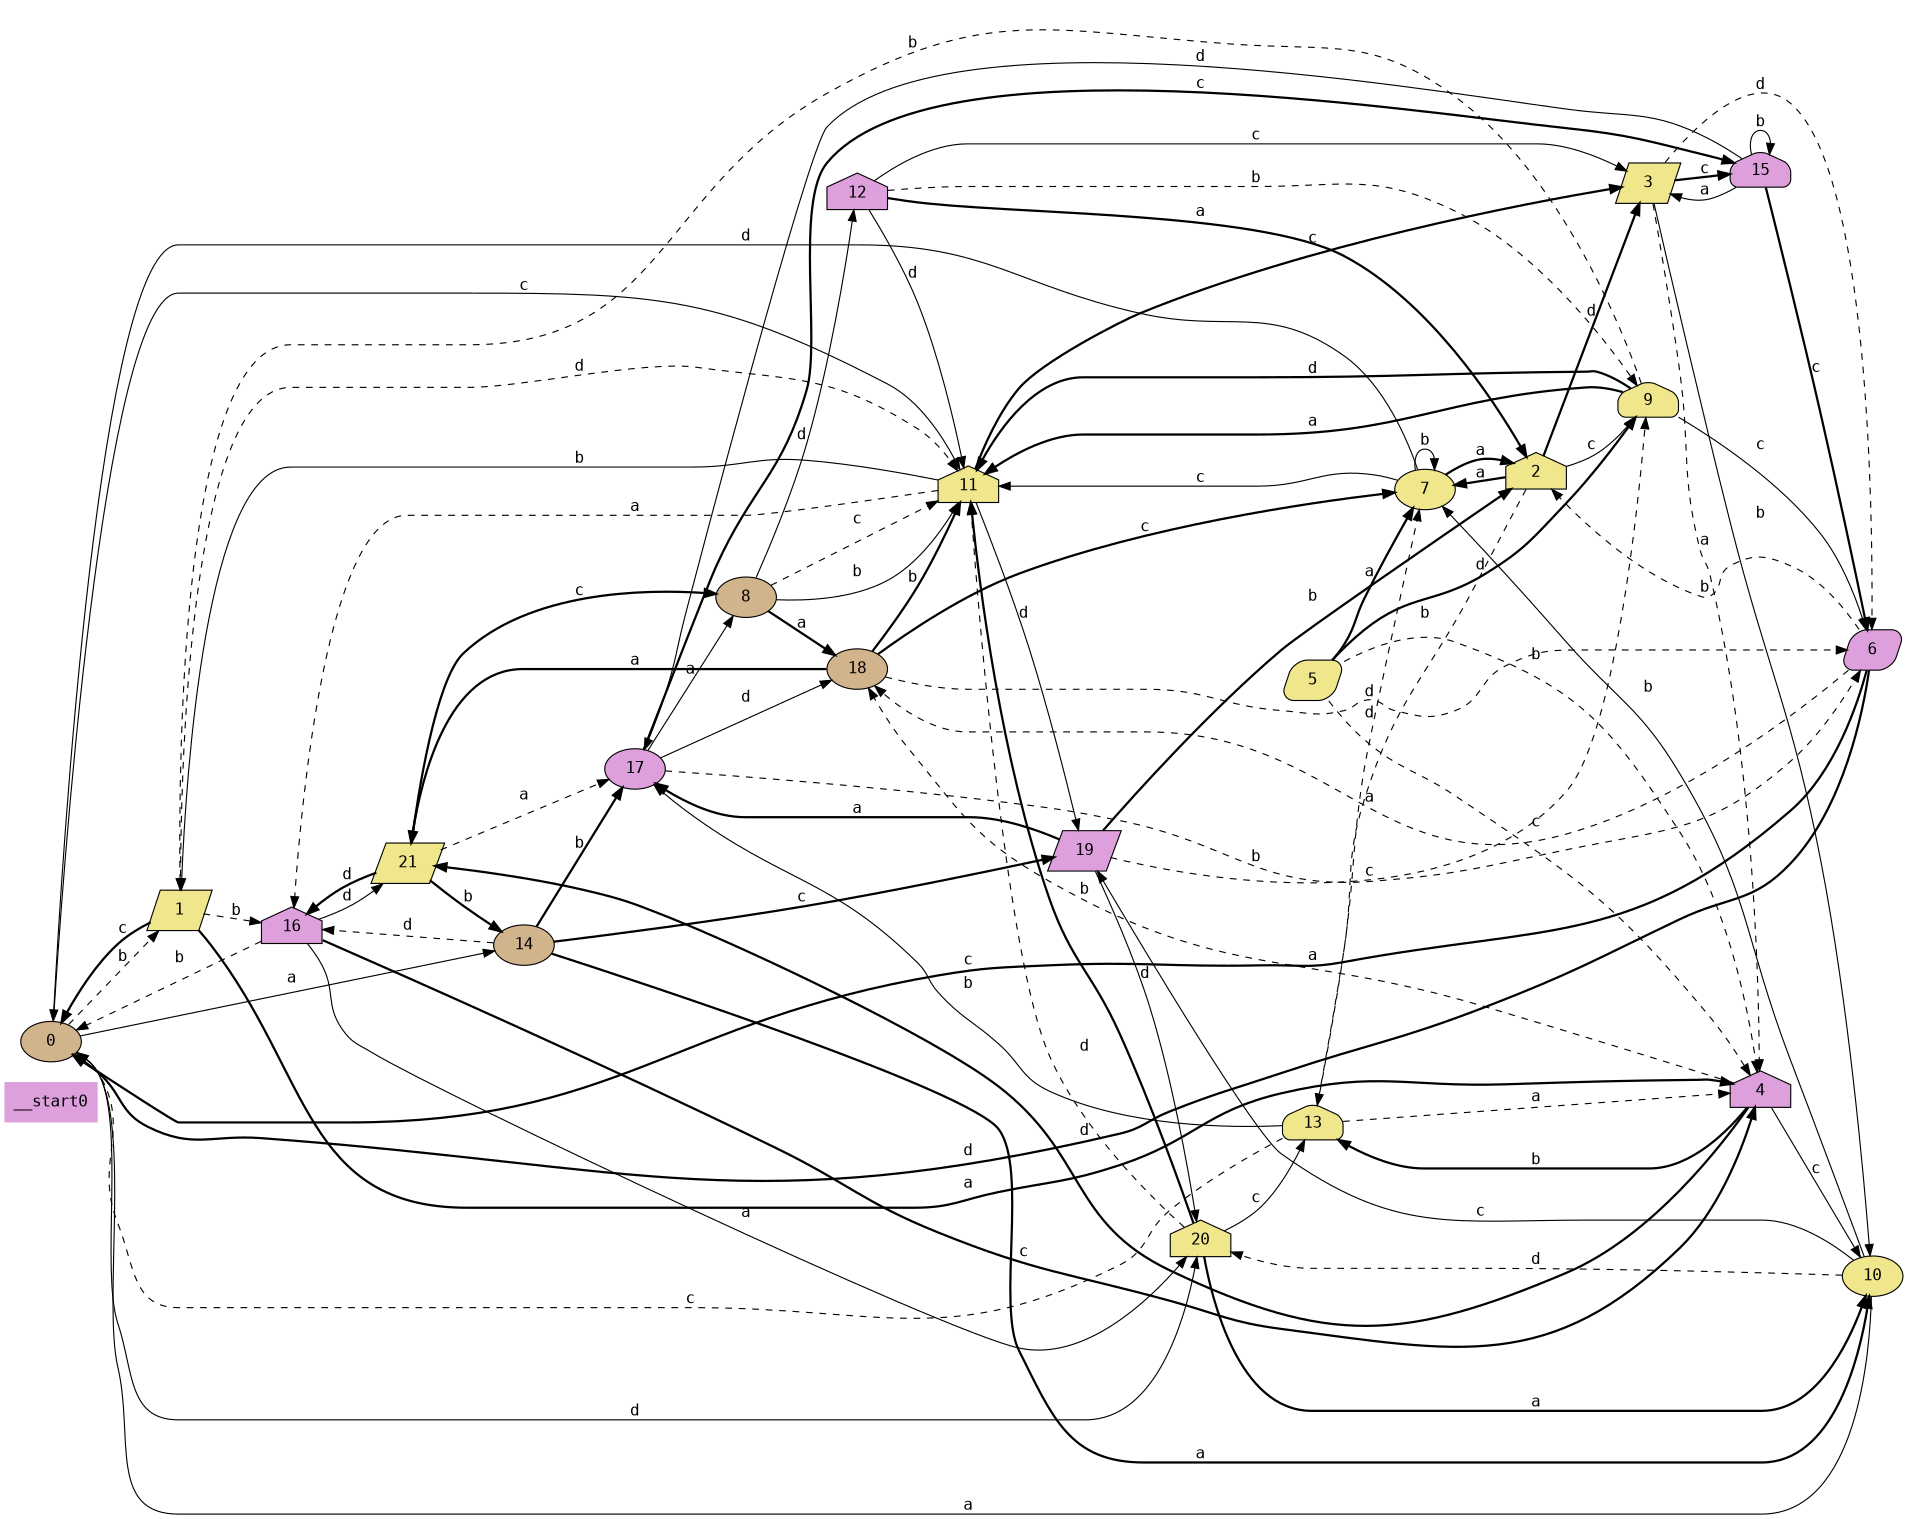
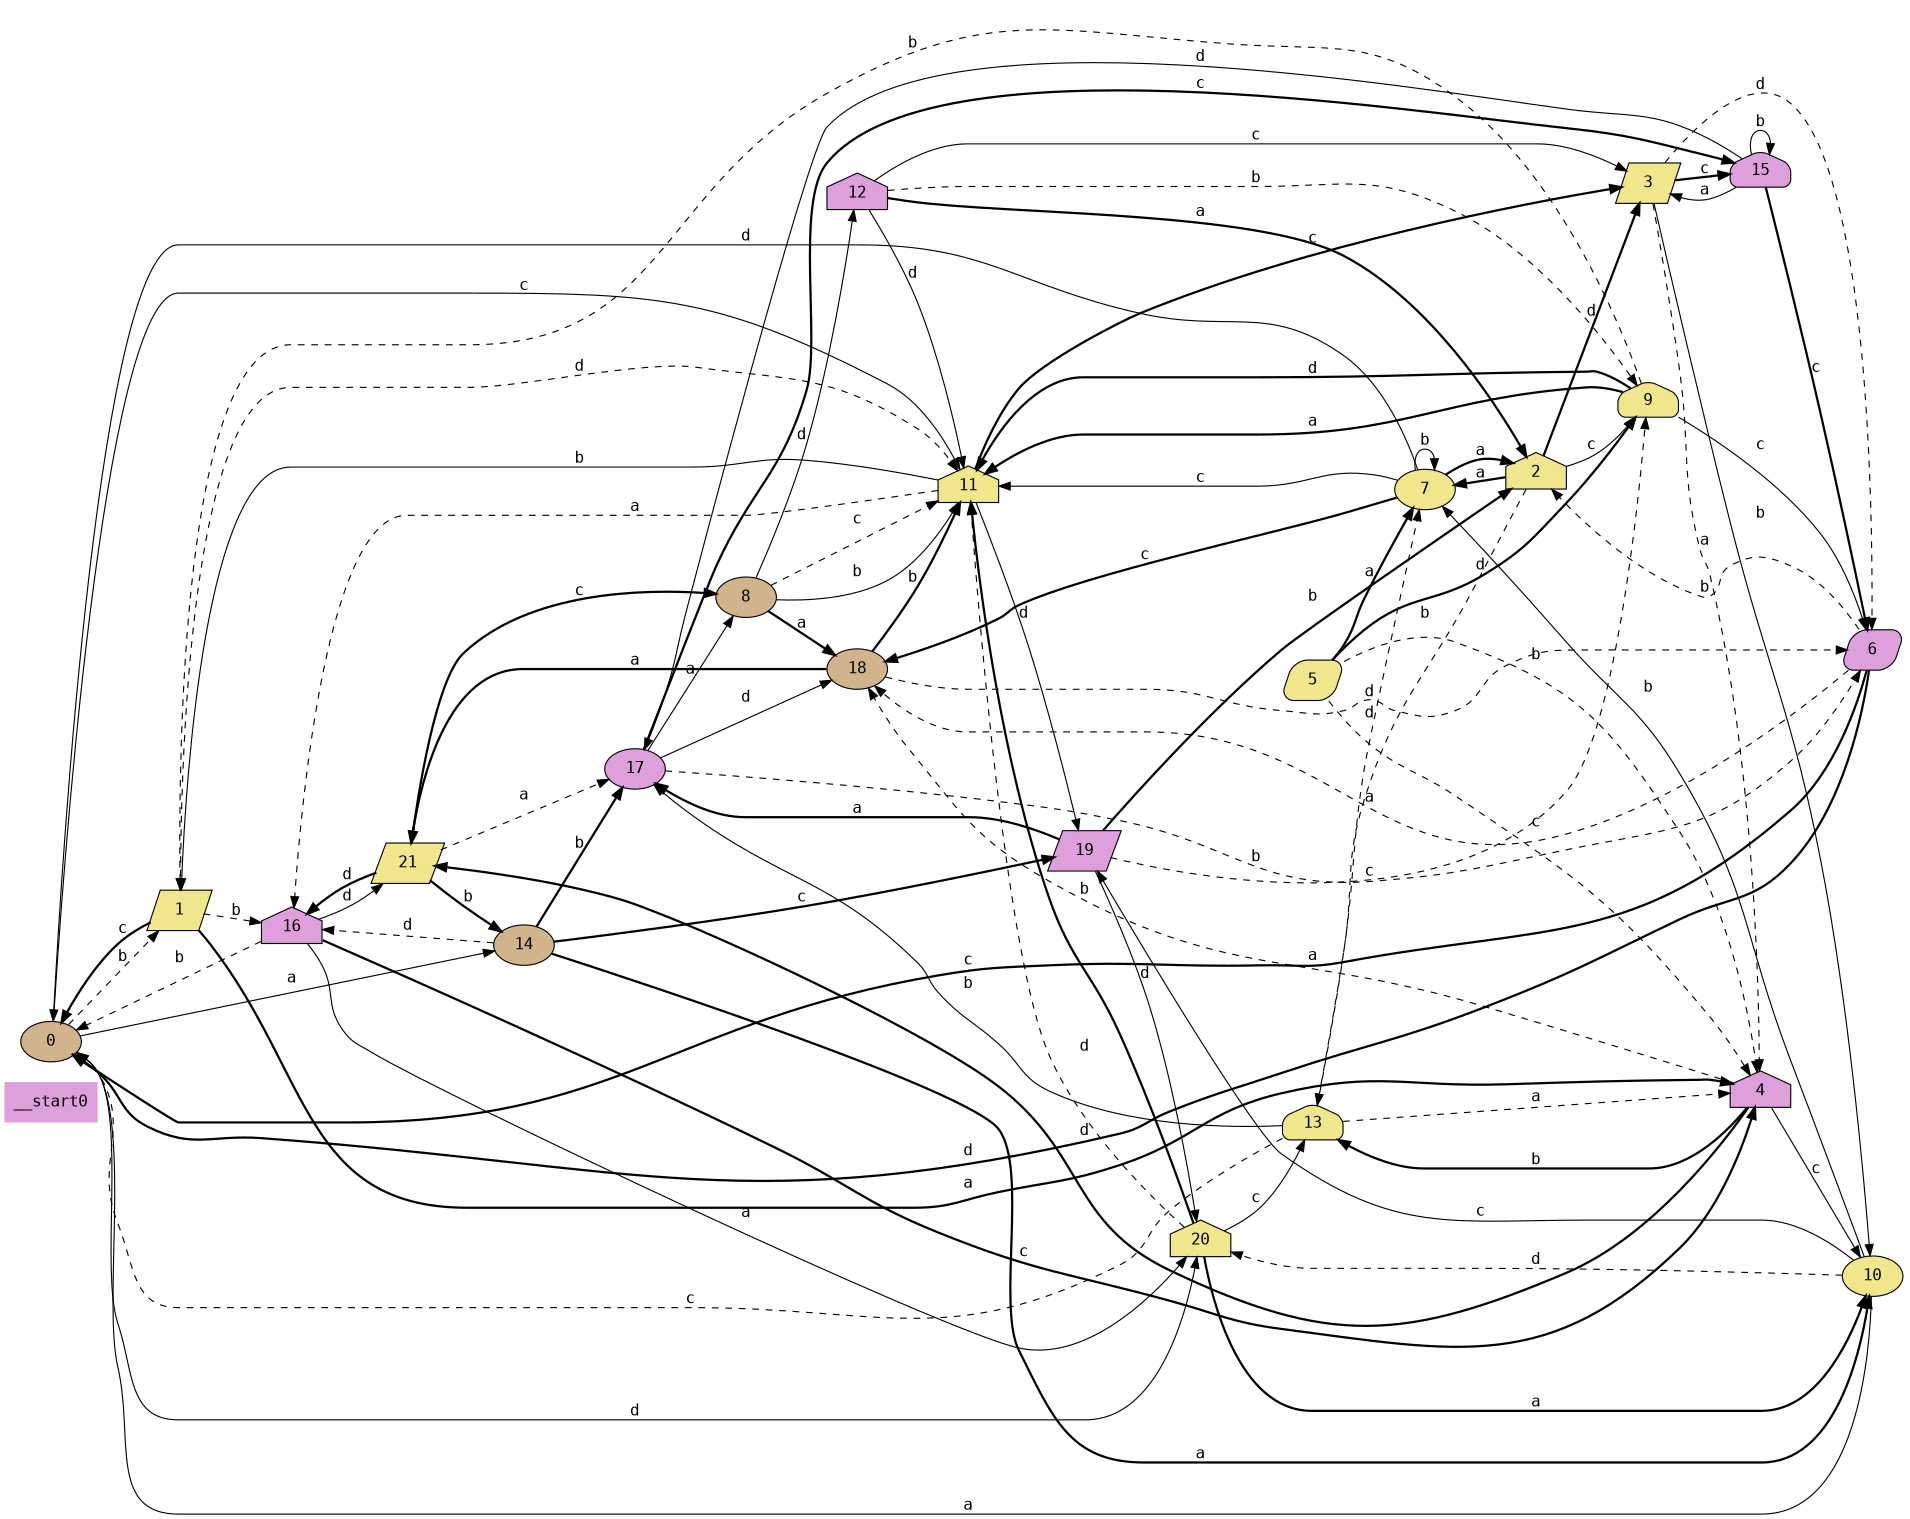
edge "18" -> "7": reversed
